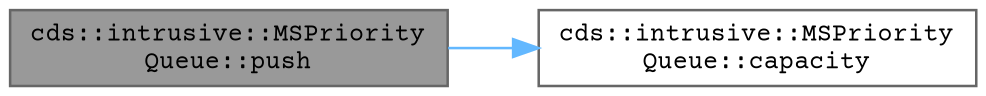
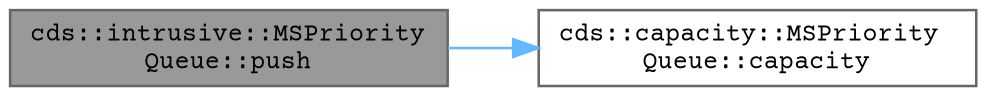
node "cds::intrusive::MSPriority Queue::capacity": label "cds::intrusive::MSPriority Queue::capacity" -> "cds::capacity::MSPriority Queue::capacity"
